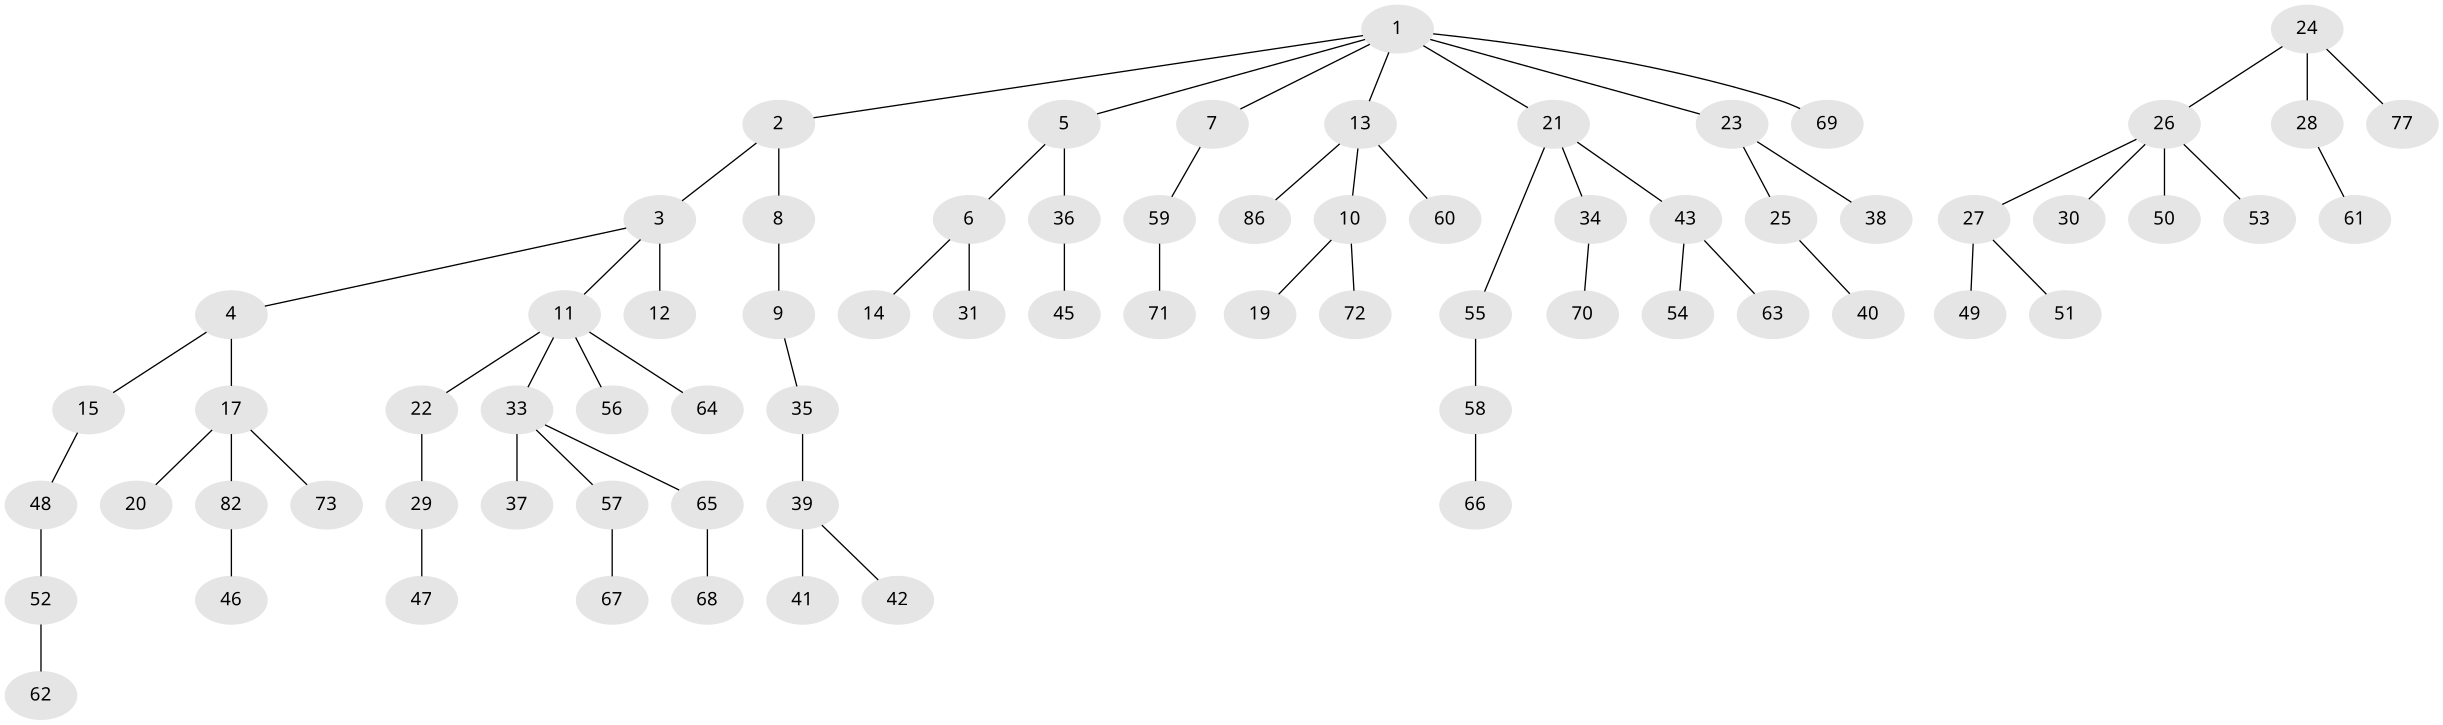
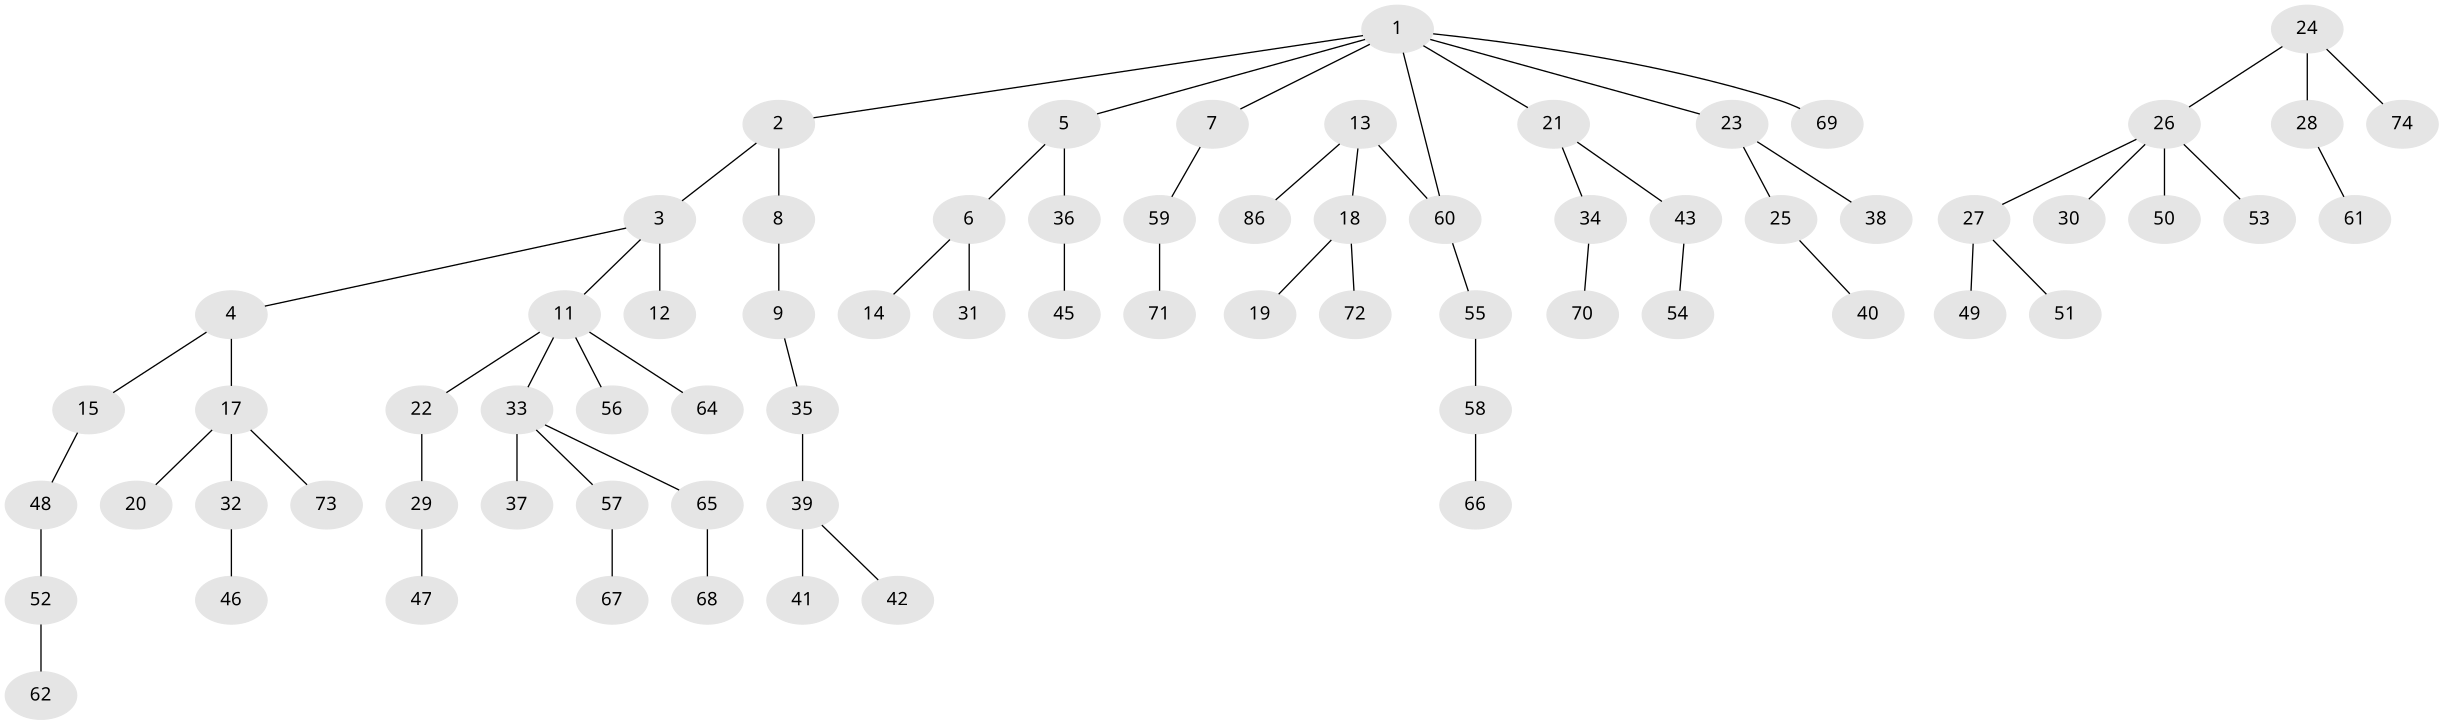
edge "1" -- "13": now "1" -- "60"
node "77": label "77" -> "74"
node "10": label "10" -> "18"
edge "21" -- "55": now "60" -- "55"
node "63": removed
node "82": label "82" -> "32"
